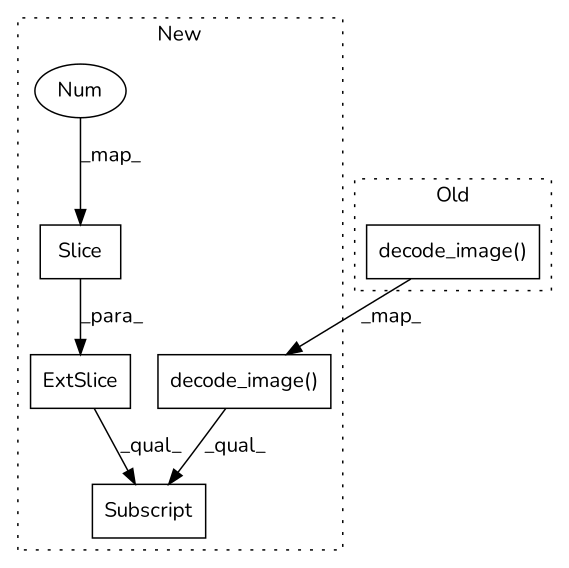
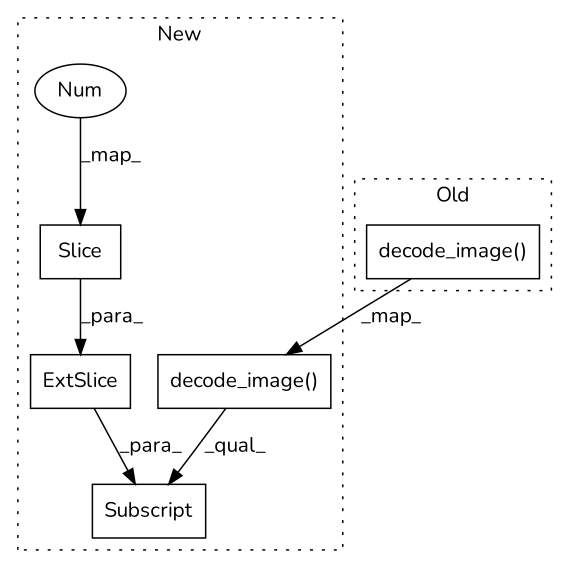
edge "ExtSlice" -> "Subscript": label "_qual_" -> "_para_"
